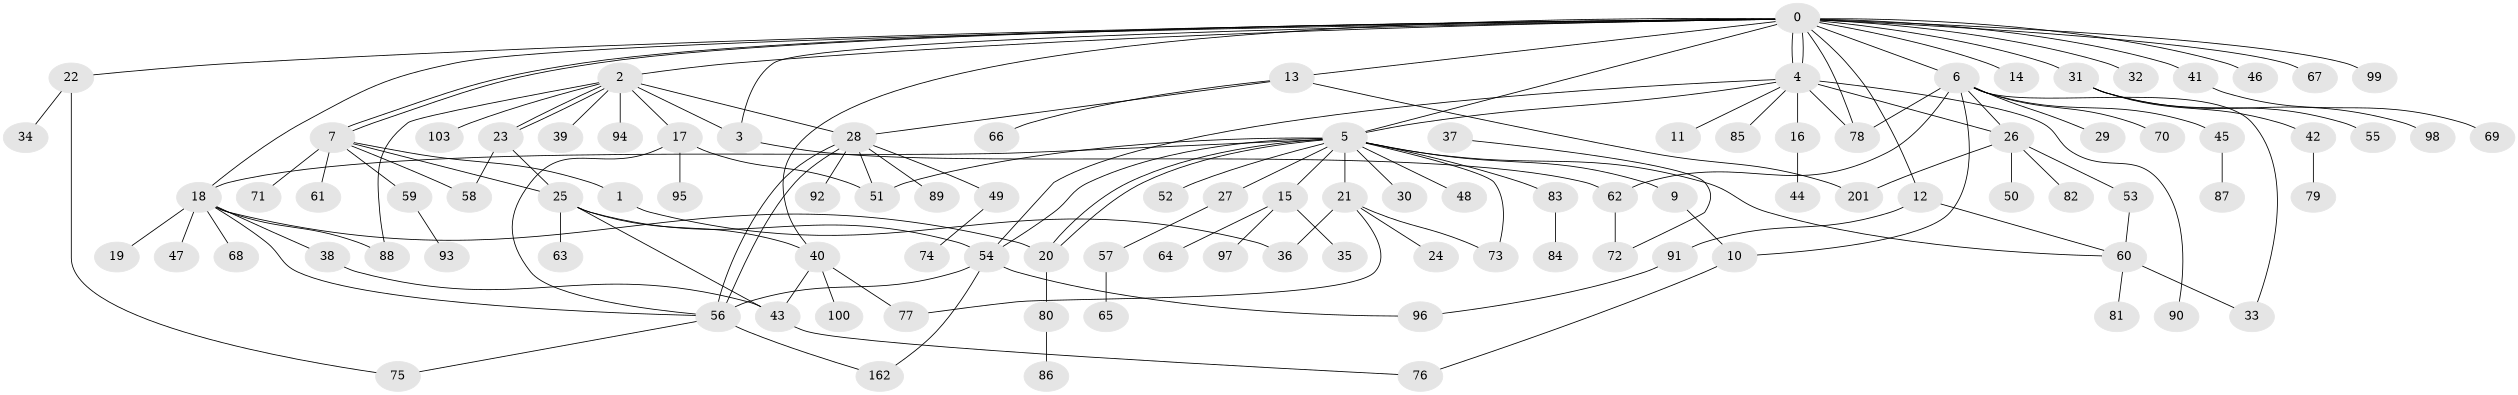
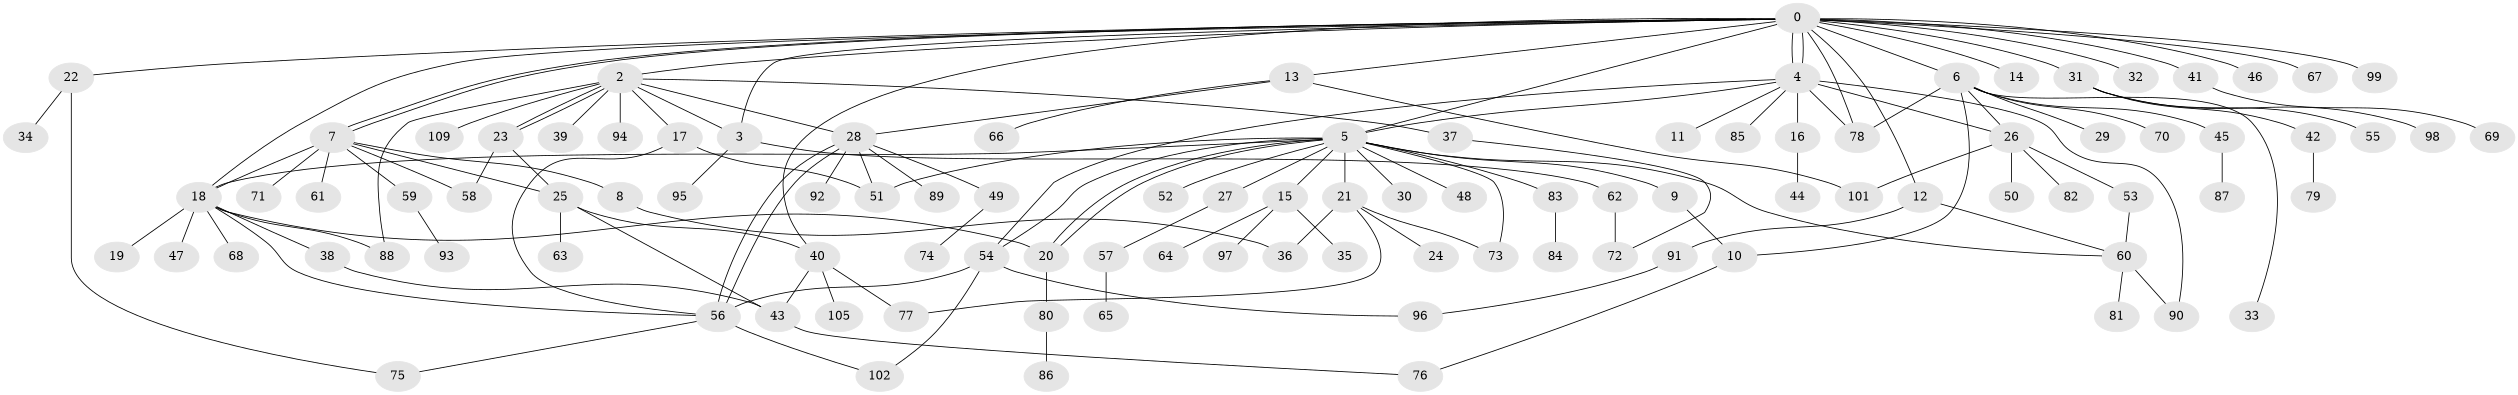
edge "2" -- "37": added
node "103": label "103" -> "109"
edge "7" -- "18": added
edge "17" -- "95": now "3" -- "95"
edge "6" -- "62": removed
node "1": label "1" -> "8"
node "201": label "201" -> "101"
edge "25" -- "54": removed
edge "60" -- "33": now "60" -- "90"
node "100": label "100" -> "105"
node "162": label "162" -> "102"
